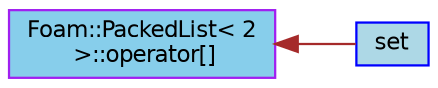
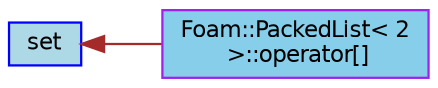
edge "set" -> "Foam::PackedList< 2 >::operator[]": reversed
